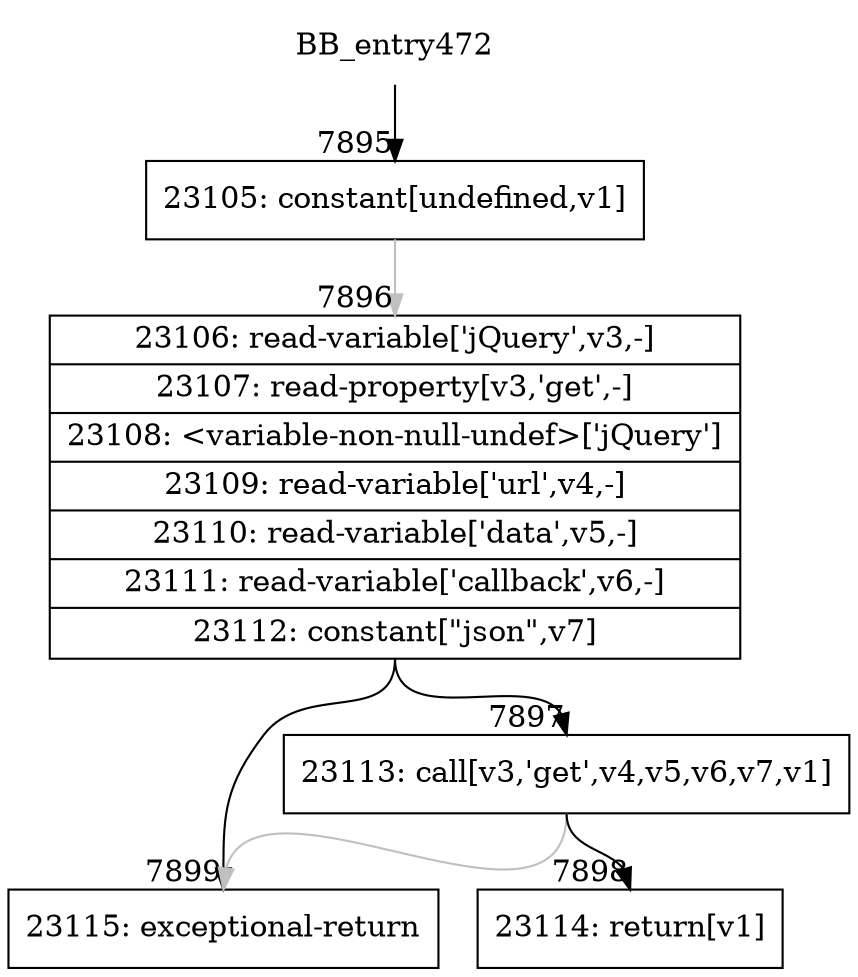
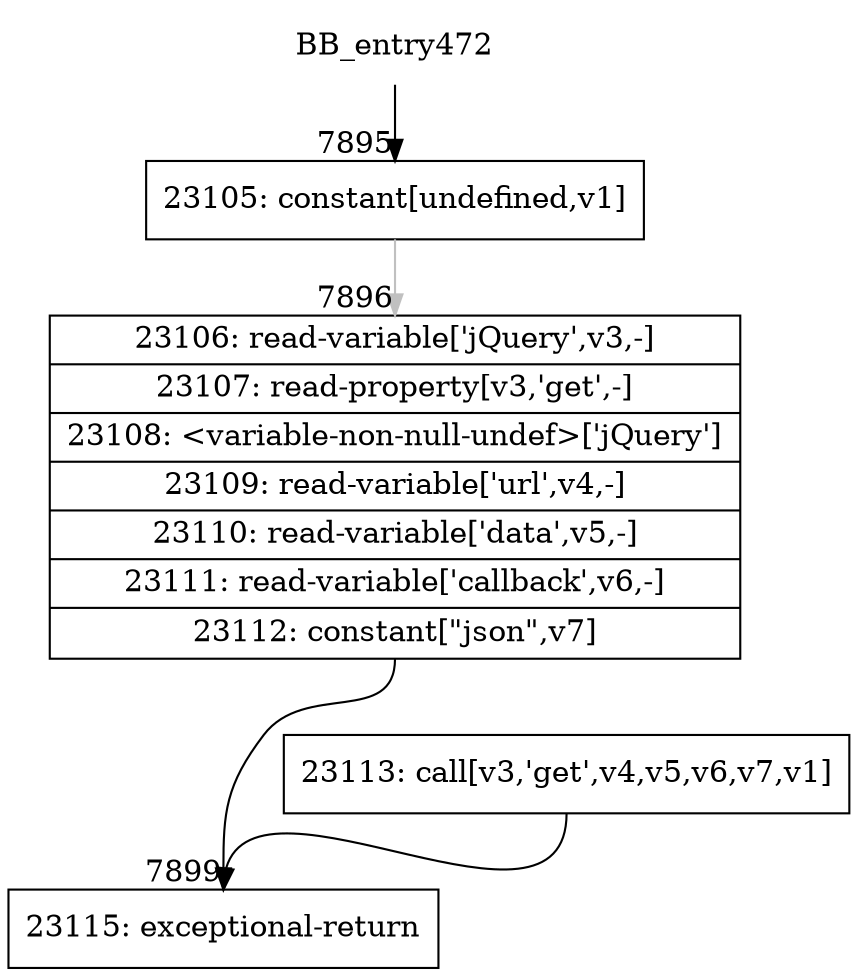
edge "23106: read-variable['jQuery',v3,-]" -> "23113: call[v3,'get',v4,v5,v6,v7,v1]": removed
edge "23113: call[v3,'get',v4,v5,v6,v7,v1]" -> "23115: exceptional-return": color gray -> black
node "23114: return[v1]": removed
